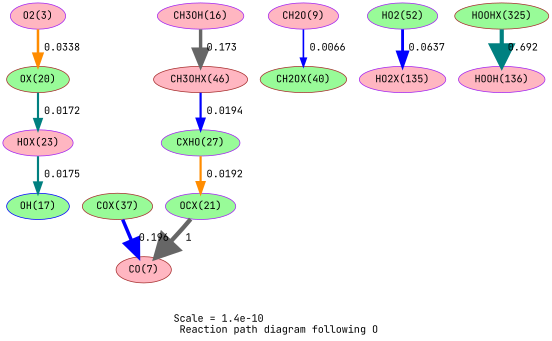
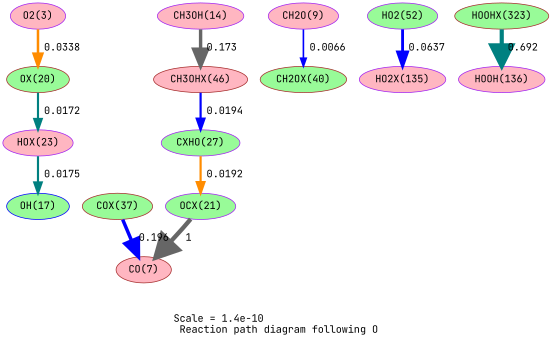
node "CH3OH(16)": label "CH3OH(16)" -> "CH3OH(14)"
node "HOOHX(325)": label "HOOHX(325)" -> "HOOHX(323)"
